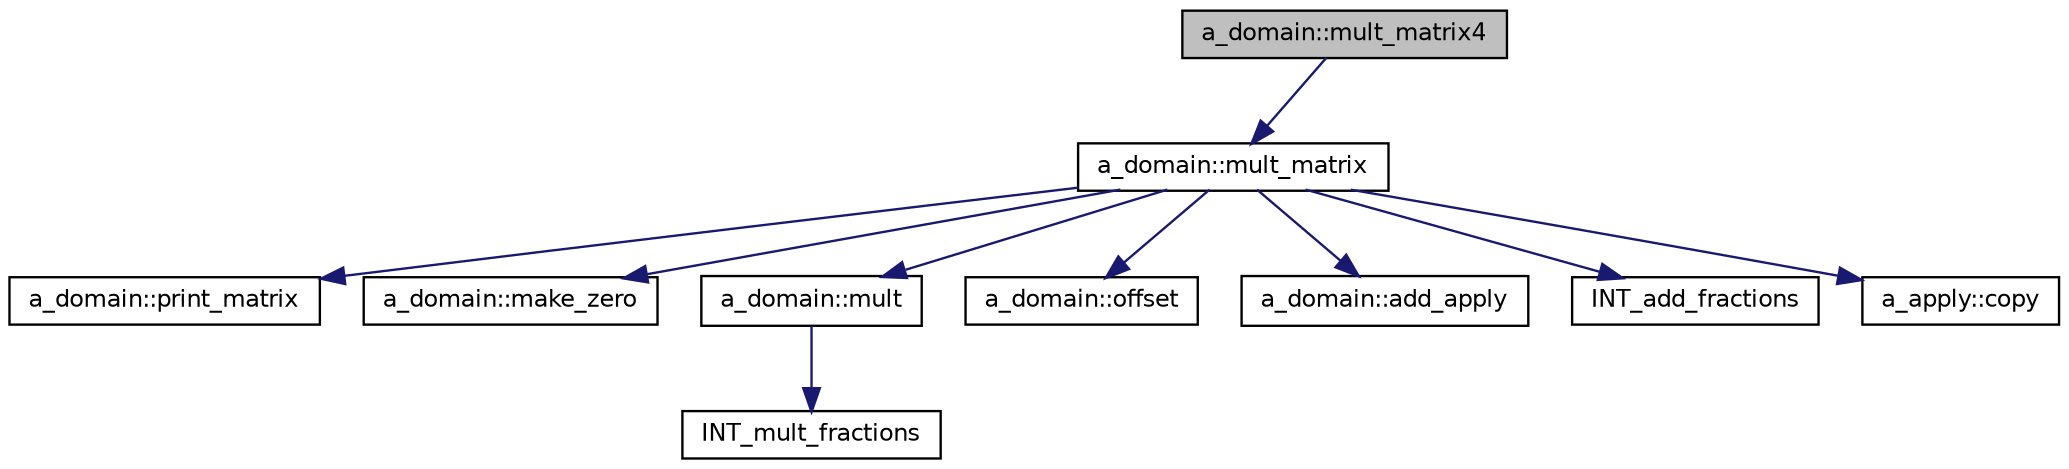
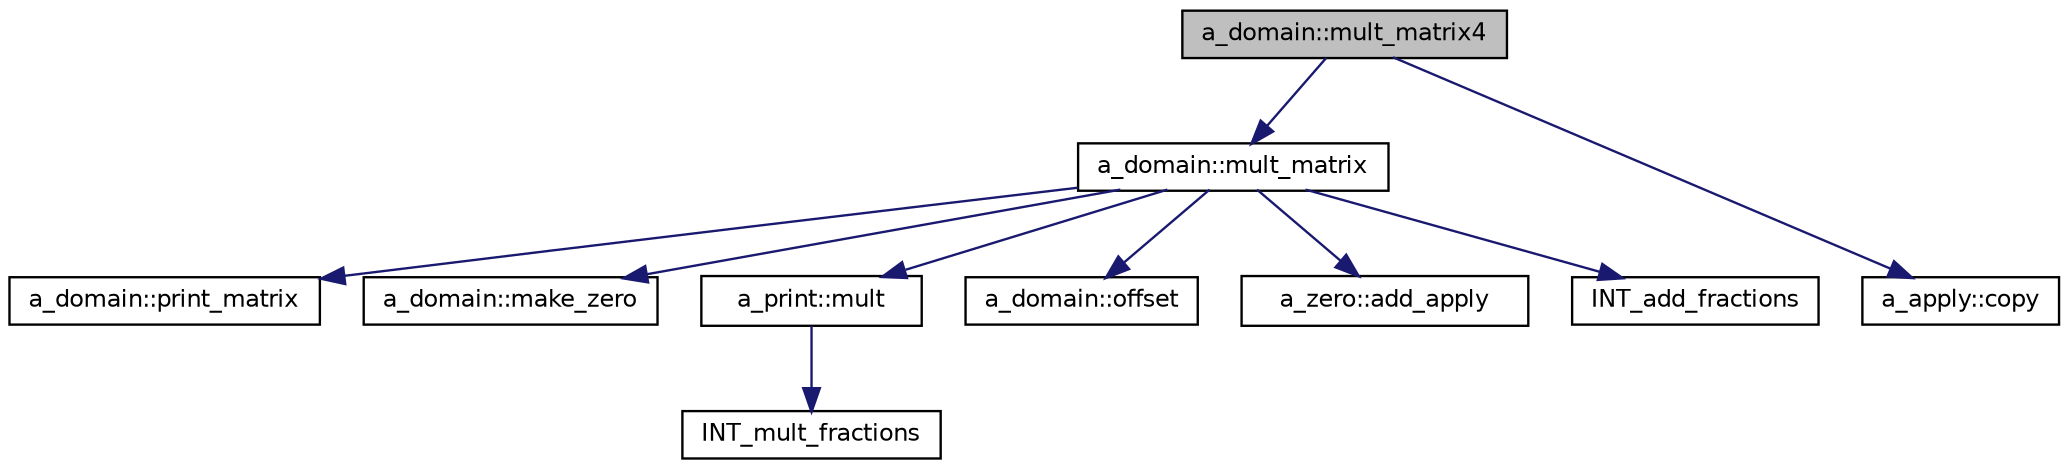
edge "a_domain::mult_matrix" -> "a_apply::copy": now "a_domain::mult_matrix4" -> "a_apply::copy"
node "a_domain::mult": label "a_domain::mult" -> "a_print::mult"
node "a_domain::add_apply": label "a_domain::add_apply" -> "a_zero::add_apply"
